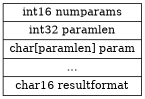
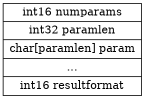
node "int16 numparams": text "char16 resultformat" -> "int16 resultformat"
